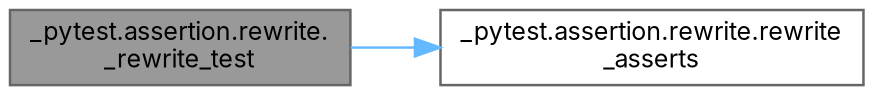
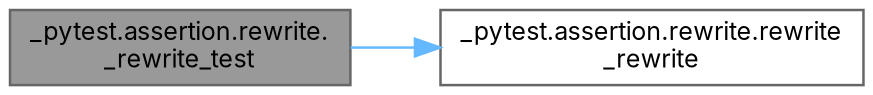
node "_pytest.assertion.rewrite.rewrite _asserts": label "_pytest.assertion.rewrite.rewrite _asserts" -> "_pytest.assertion.rewrite.rewrite _rewrite"
